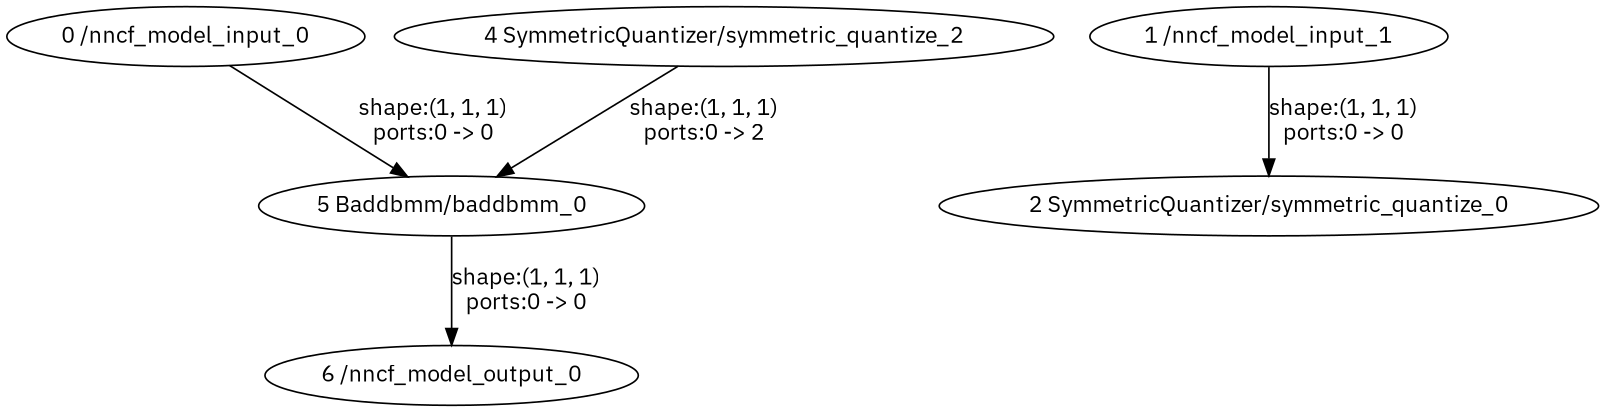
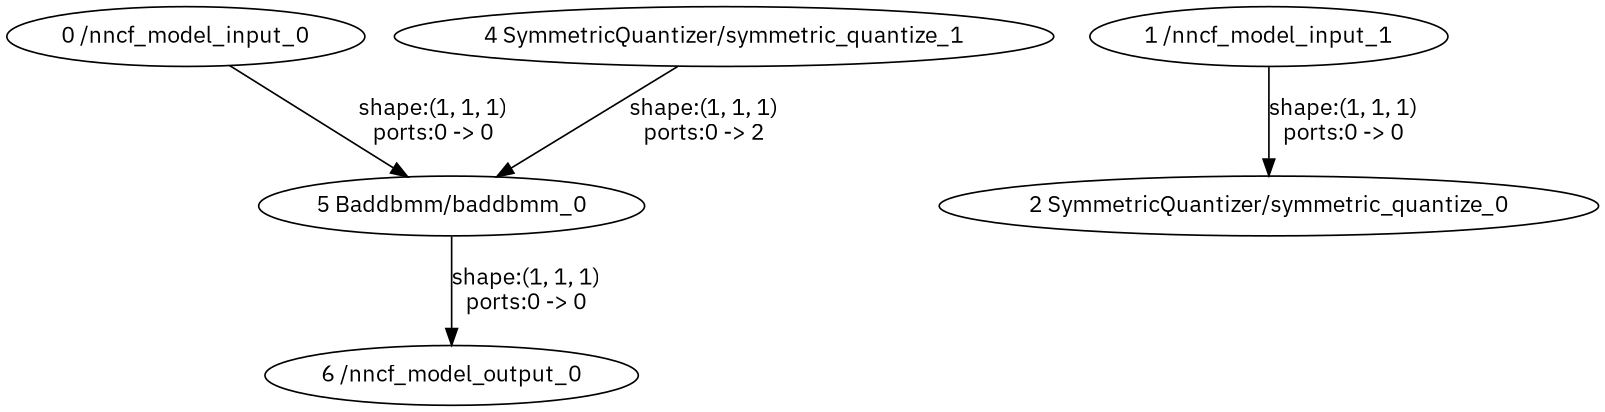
node "4 SymmetricQuantizer/symmetric_quantize_2": label "4 SymmetricQuantizer/symmetric_quantize_2" -> "4 SymmetricQuantizer/symmetric_quantize_1"
